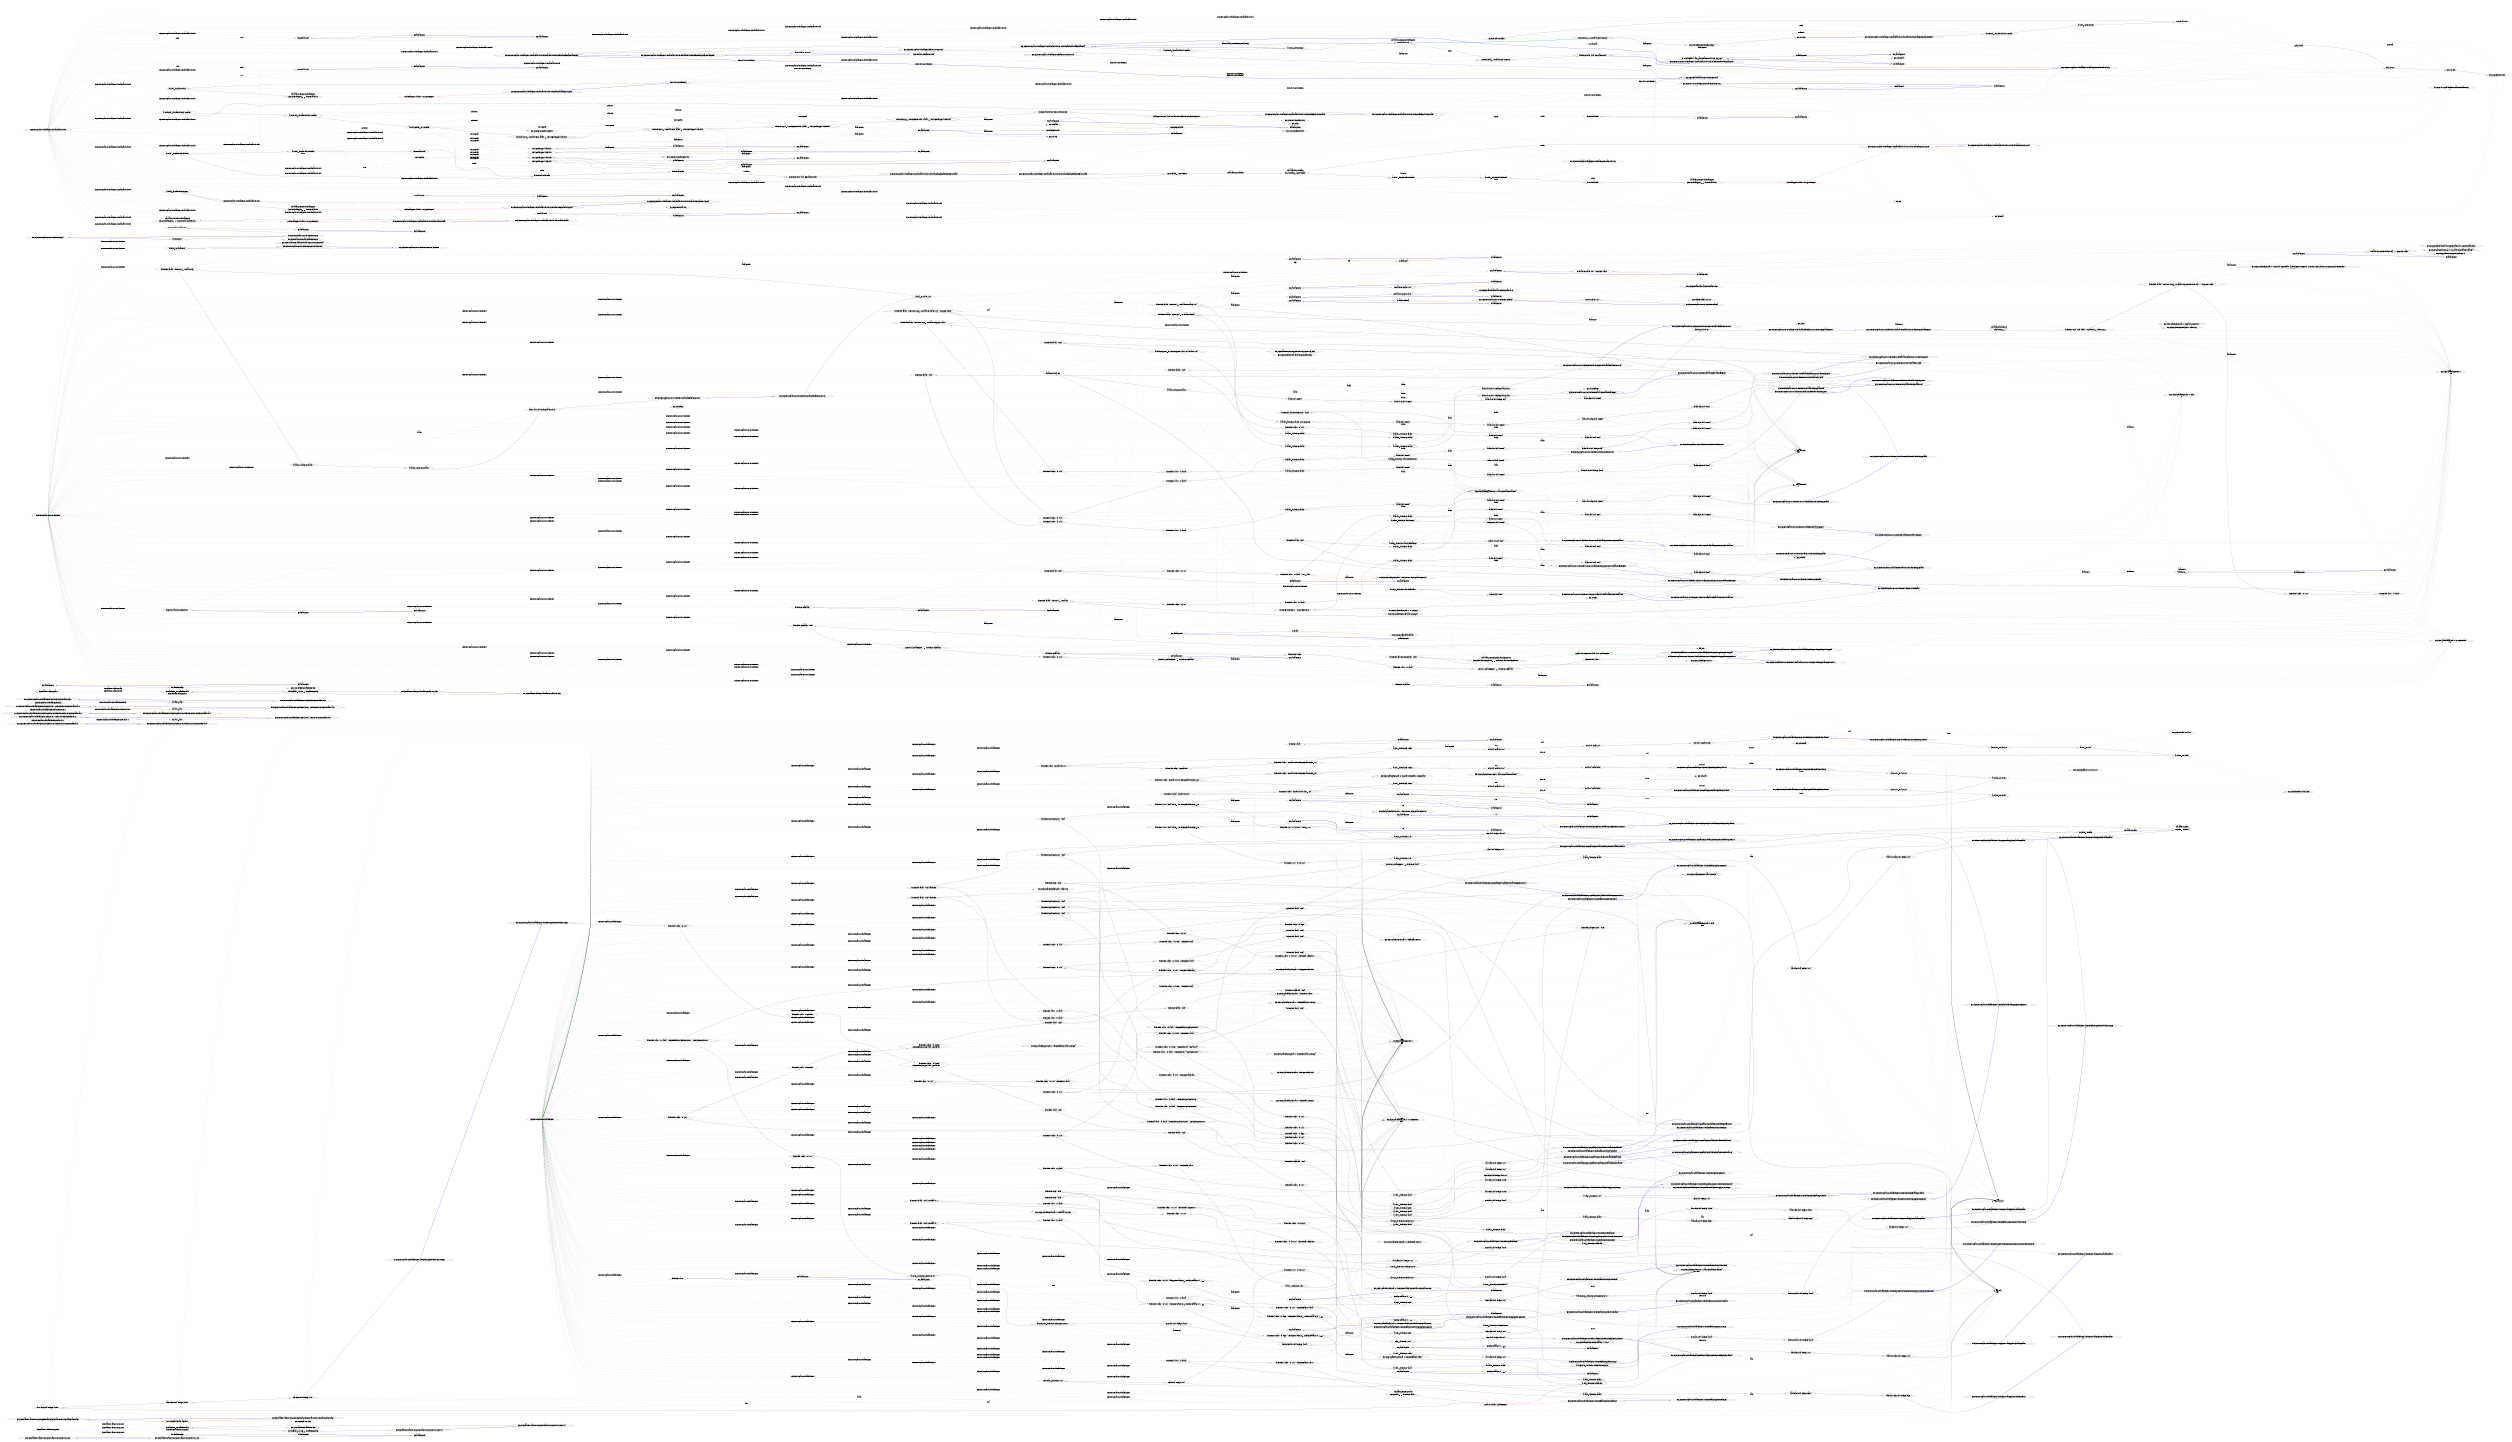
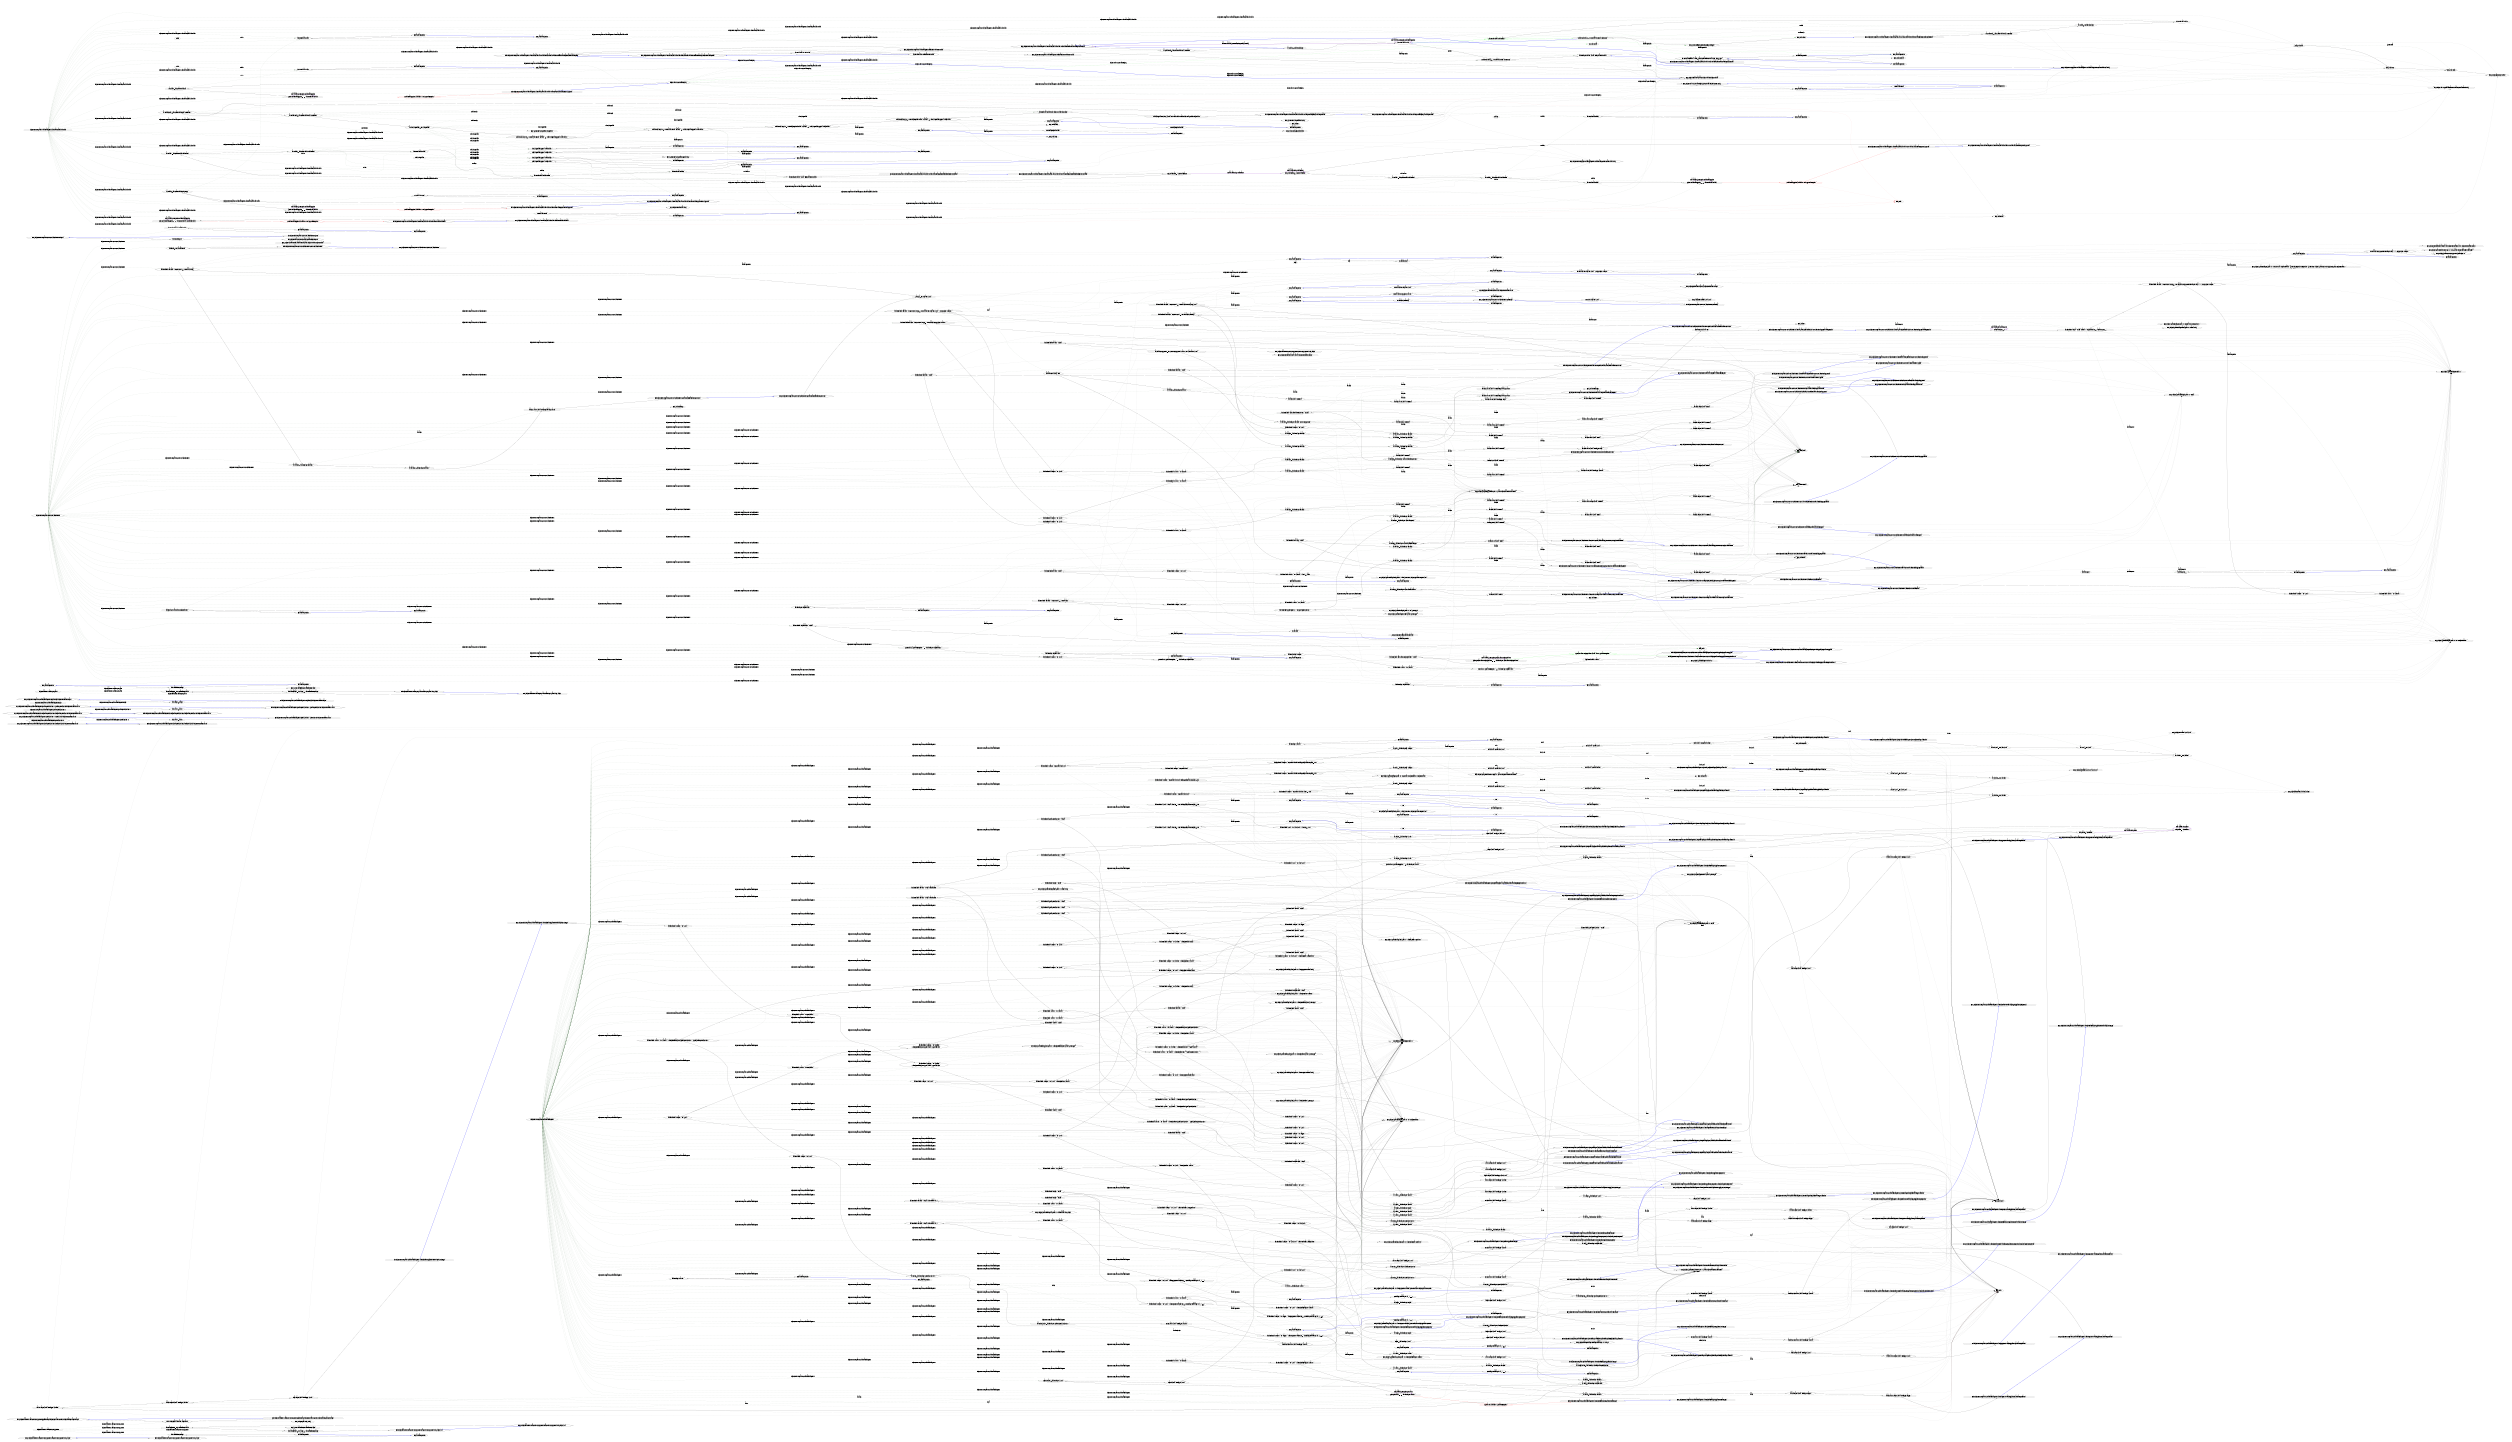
edge "Ninject.Web.Mvc.ControllerRegistry" -> "Entry Unk.Verify": label "Ninject.Web.Mvc.ControllerRegistry" -> "Ninject.Web.Local.ControllerRegistry"
